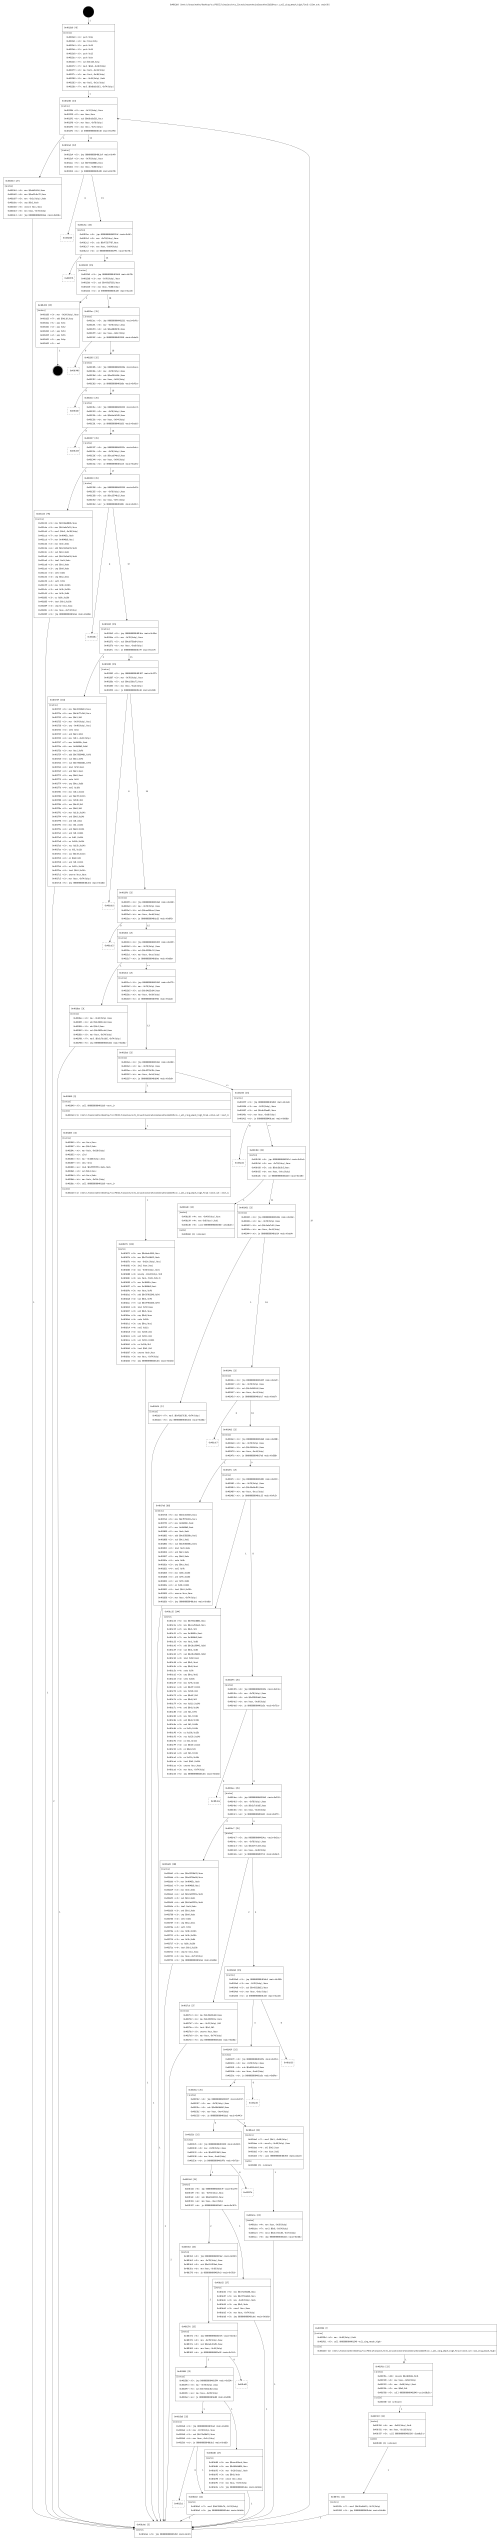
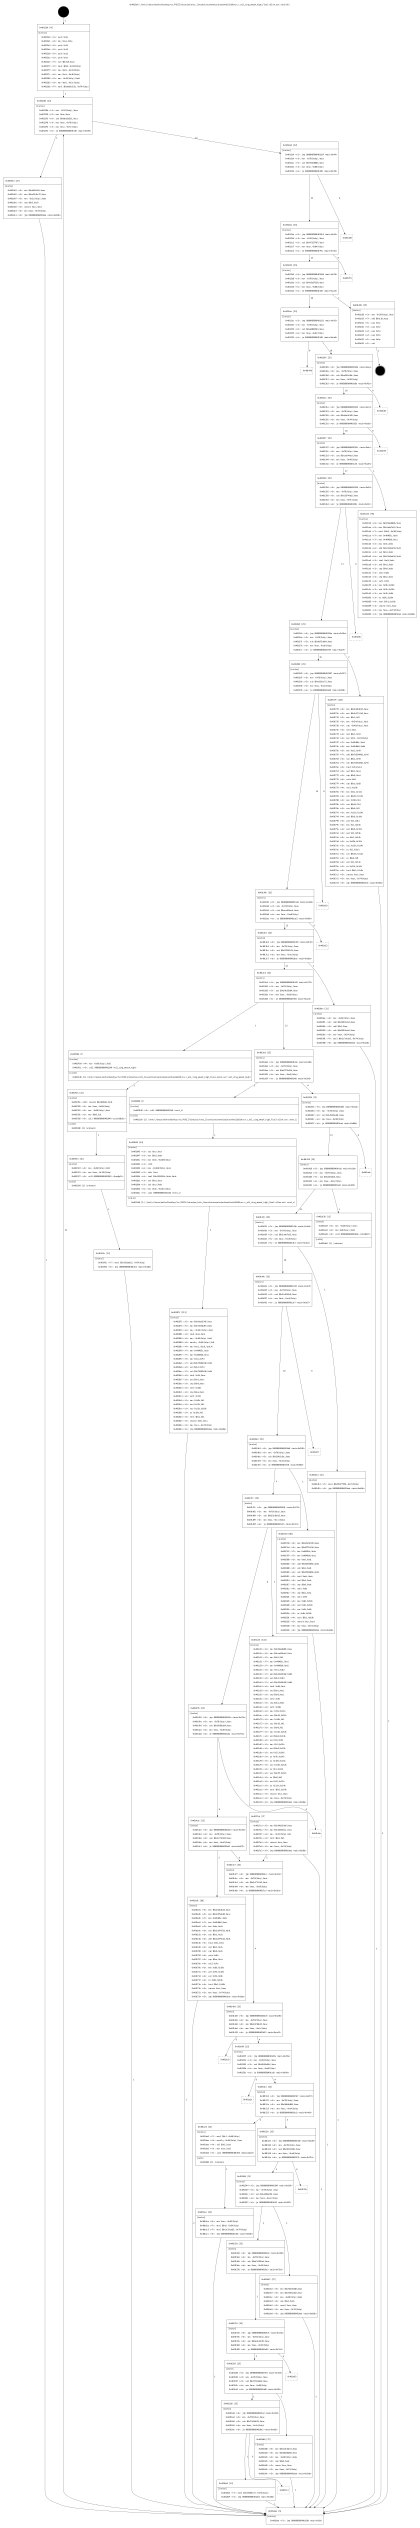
edge "0x4013cd [25]" -> "0x40190d [9]": added, label "1"
edge "0x4014c7 [25]" -> "0x4017cd [27]": reversed
